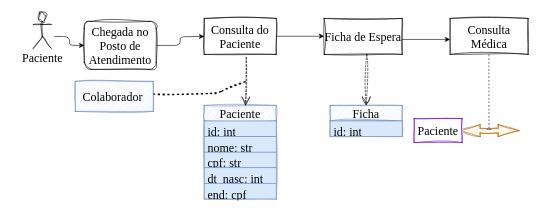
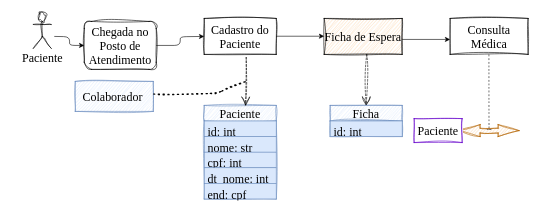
node "Consulta do Paciente": label "Consulta do Paciente" -> "Cadastro do Paciente"
node "Ficha de Espera": fillcolor #ffffff -> #fad7ac
node "cpf: str": label "cpf: str" -> "cpf: int"
node "dt_nasc: int": label "dt_nasc: int" -> "dt_nome: int"
